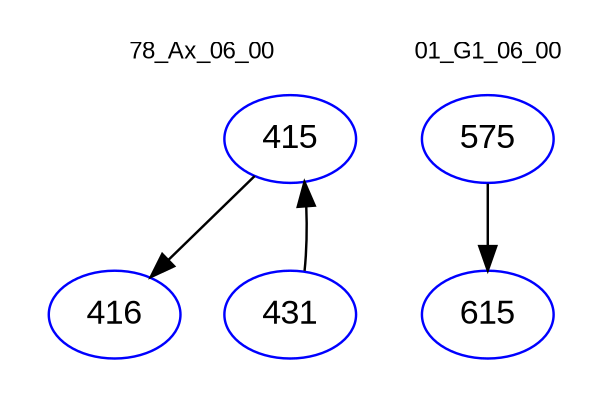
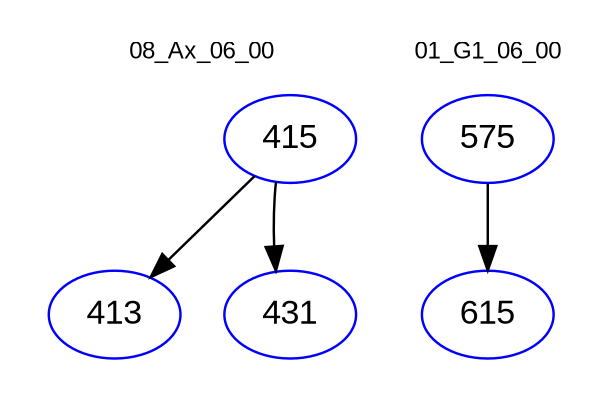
cluster "78_Ax_06_00": label "78_Ax_06_00" -> "08_Ax_06_00"
edge "431" -> "415": reversed
node "416": label "416" -> "413"
